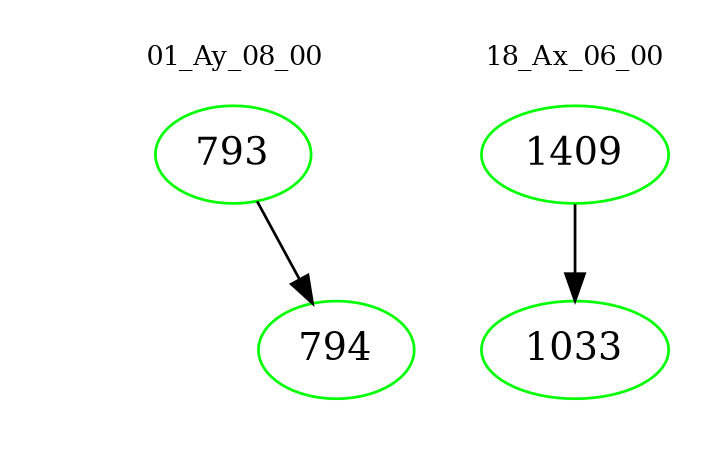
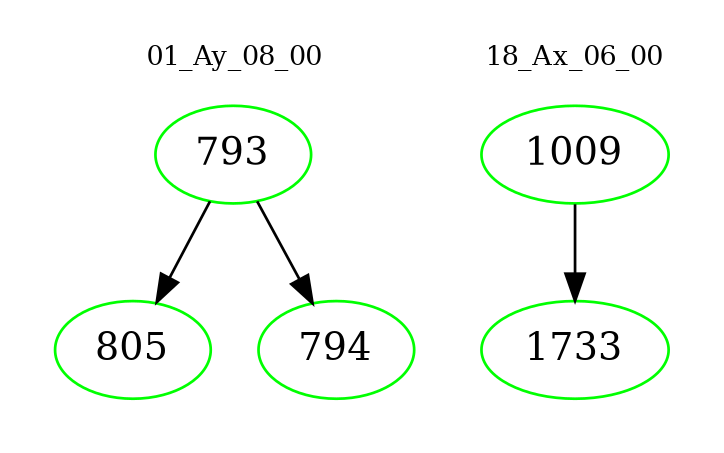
node "1409": label "1409" -> "1009"
node "805": added
node "1033": label "1033" -> "1733"
